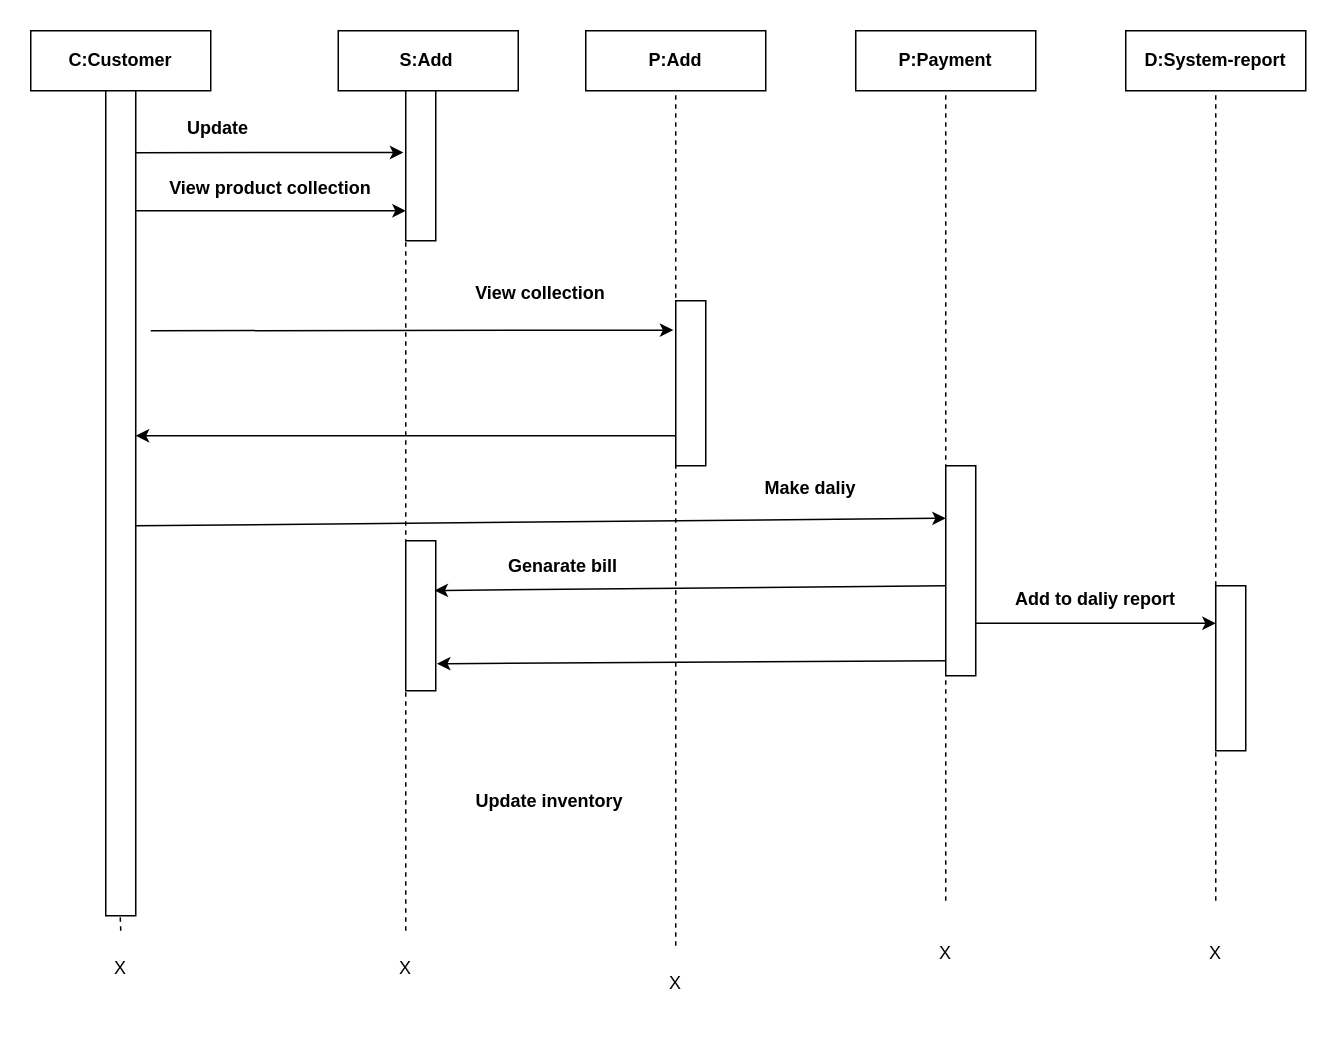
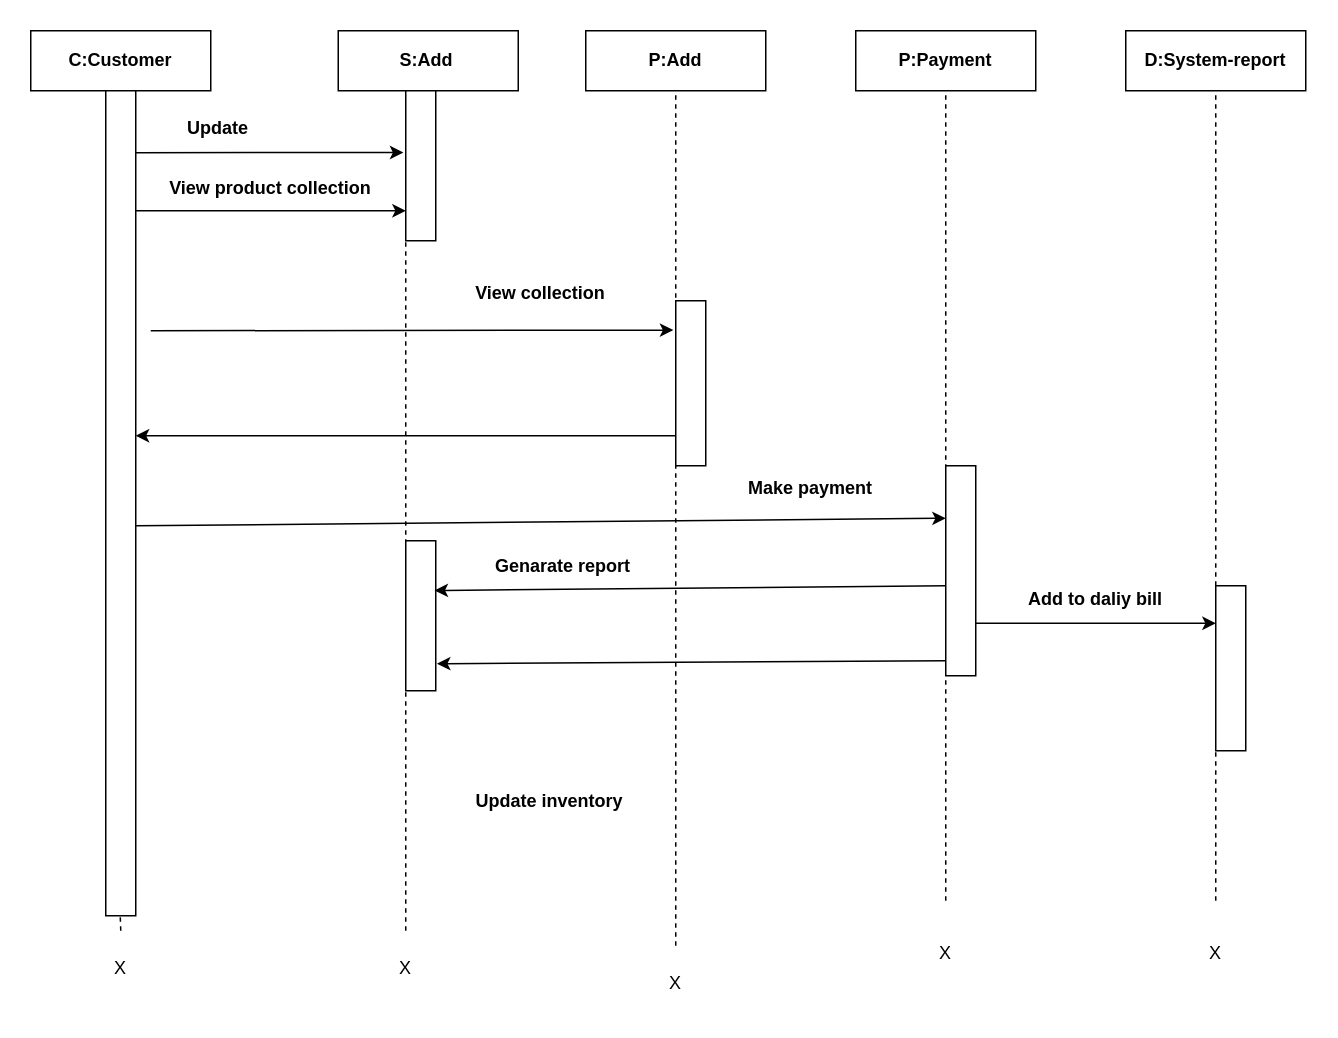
node "Make daliy": label "Make daliy" -> "Make payment"
node "Genarate bill": label "Genarate bill" -> "Genarate report"
node "Add to daliy report": label "Add to daliy report" -> "Add to daliy bill"
